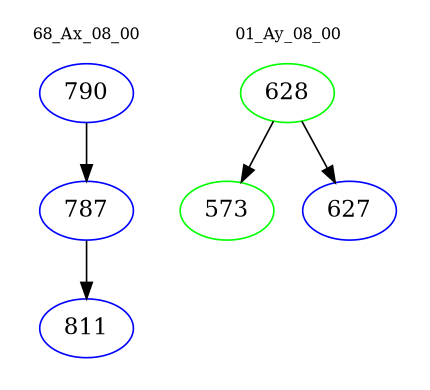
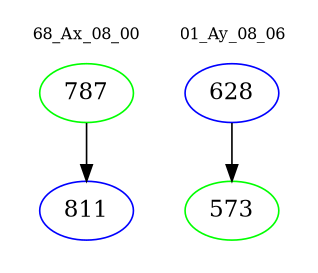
cluster "01_Ay_08_00": label "01_Ay_08_00" -> "01_Ay_08_06"
node "790": removed
node "628": color green -> blue
node "787": color blue -> green
node "627": removed
